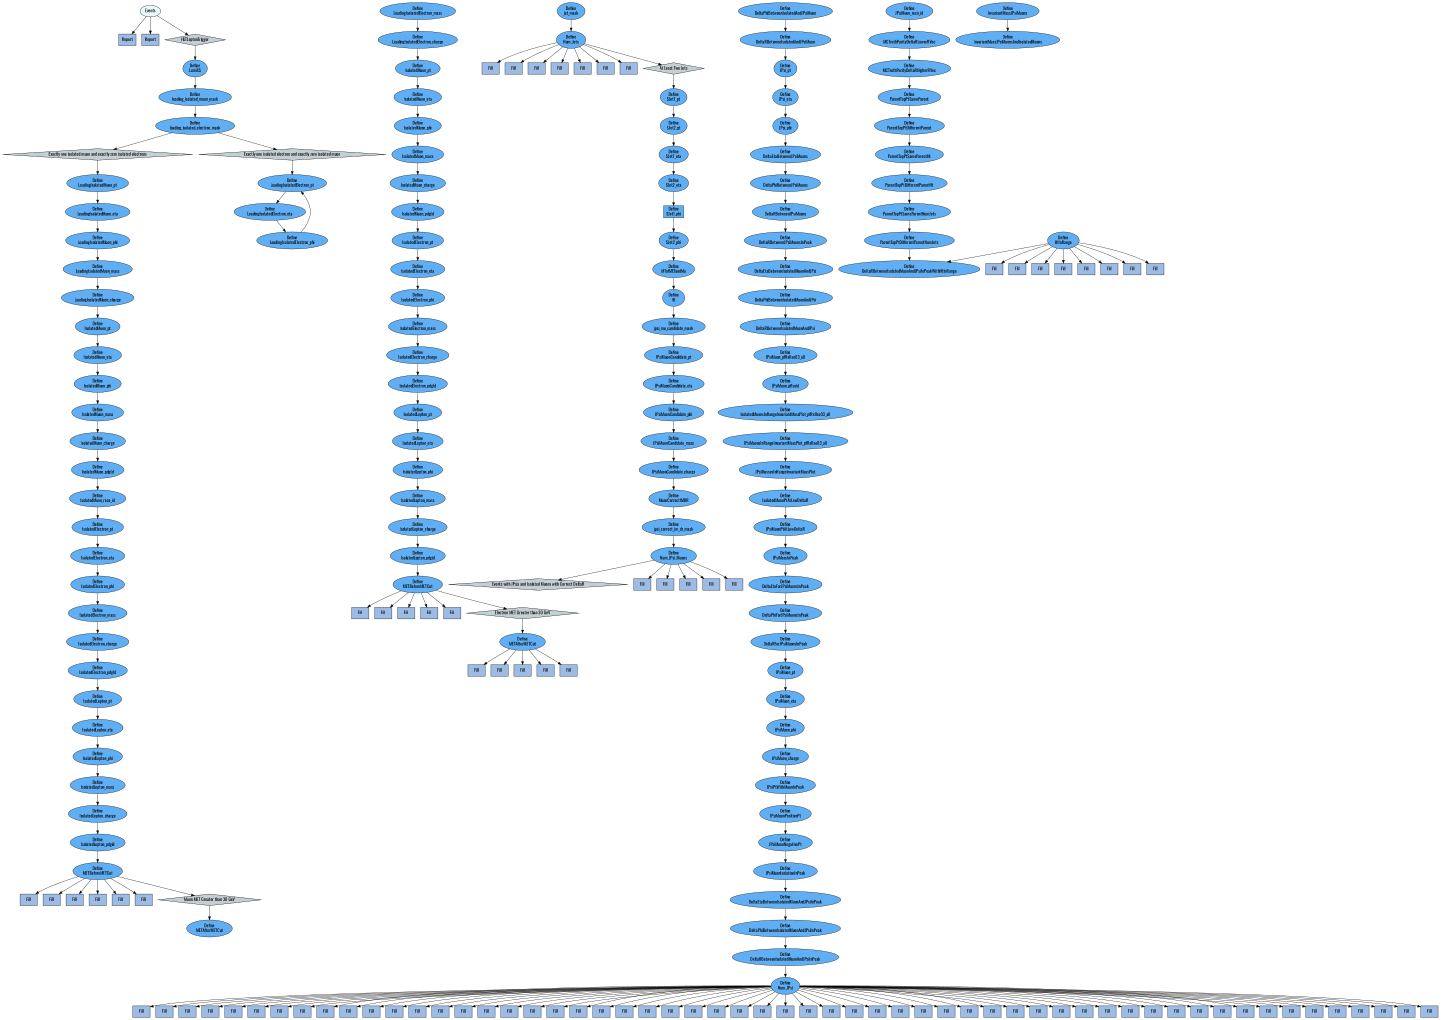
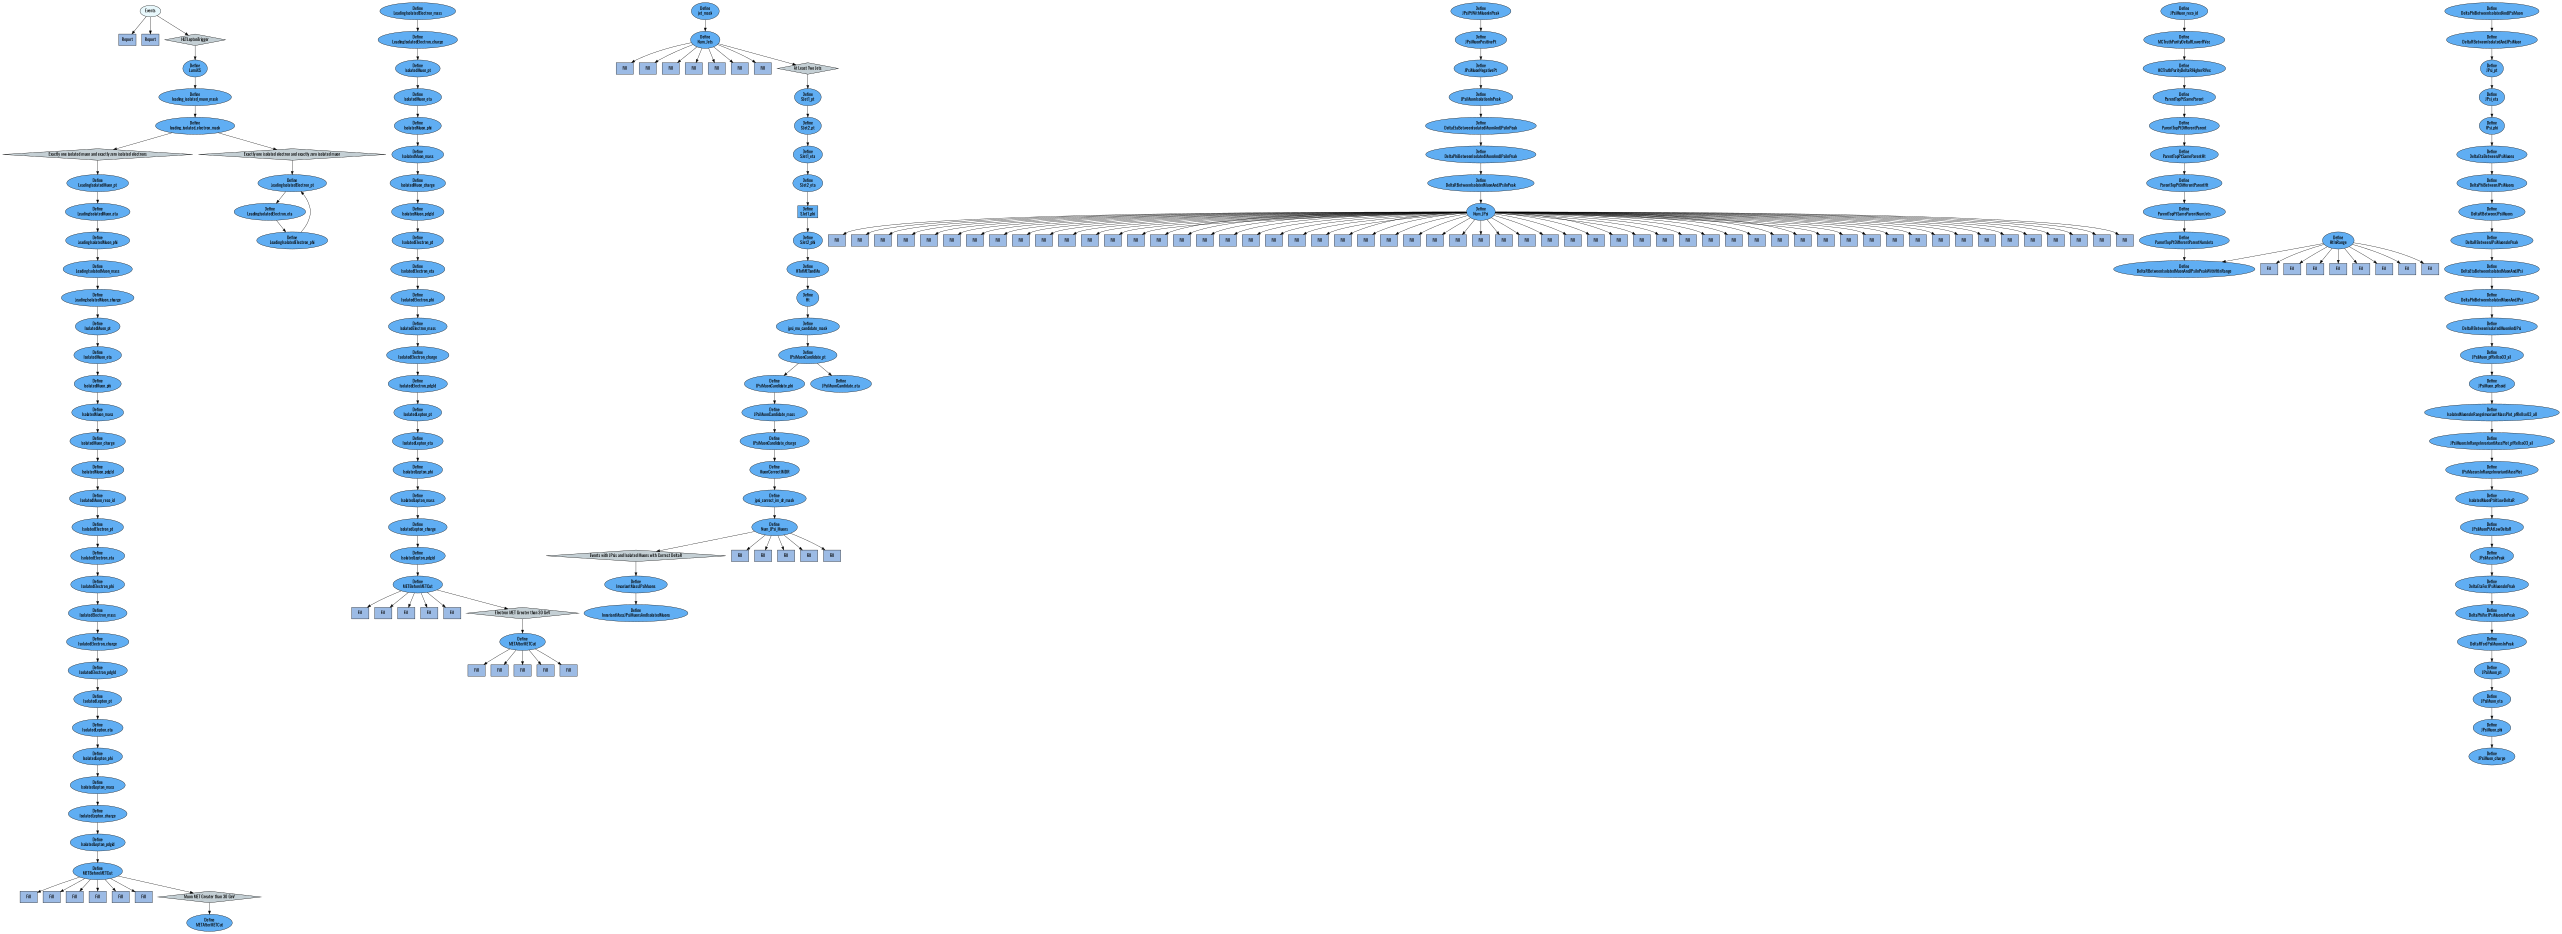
edge "Define JPsiMuonCandidate_eta" -> "Define JPsiMuonCandidate_phi": now "Define JPsiMuonCandidate_pt" -> "Define JPsiMuonCandidate_phi"
edge "Events with JPsis and Isolated Muons with Correct DeltaR" -> "Define InvariantMassJPsiMuons": added
edge "Define JPsiMuon_charge" -> "Define JPsiPtWithMuonInPeak": removed
